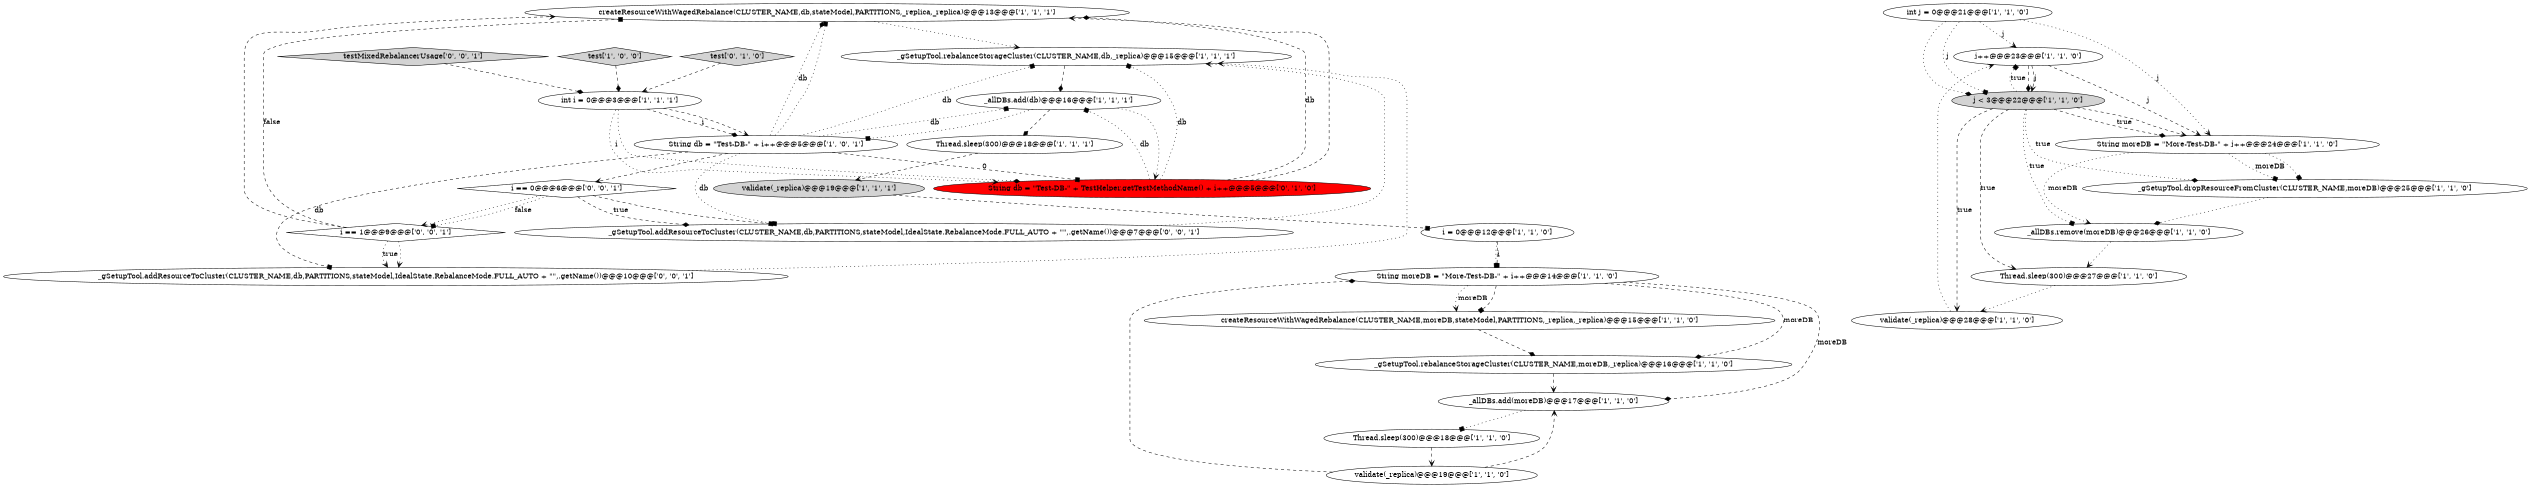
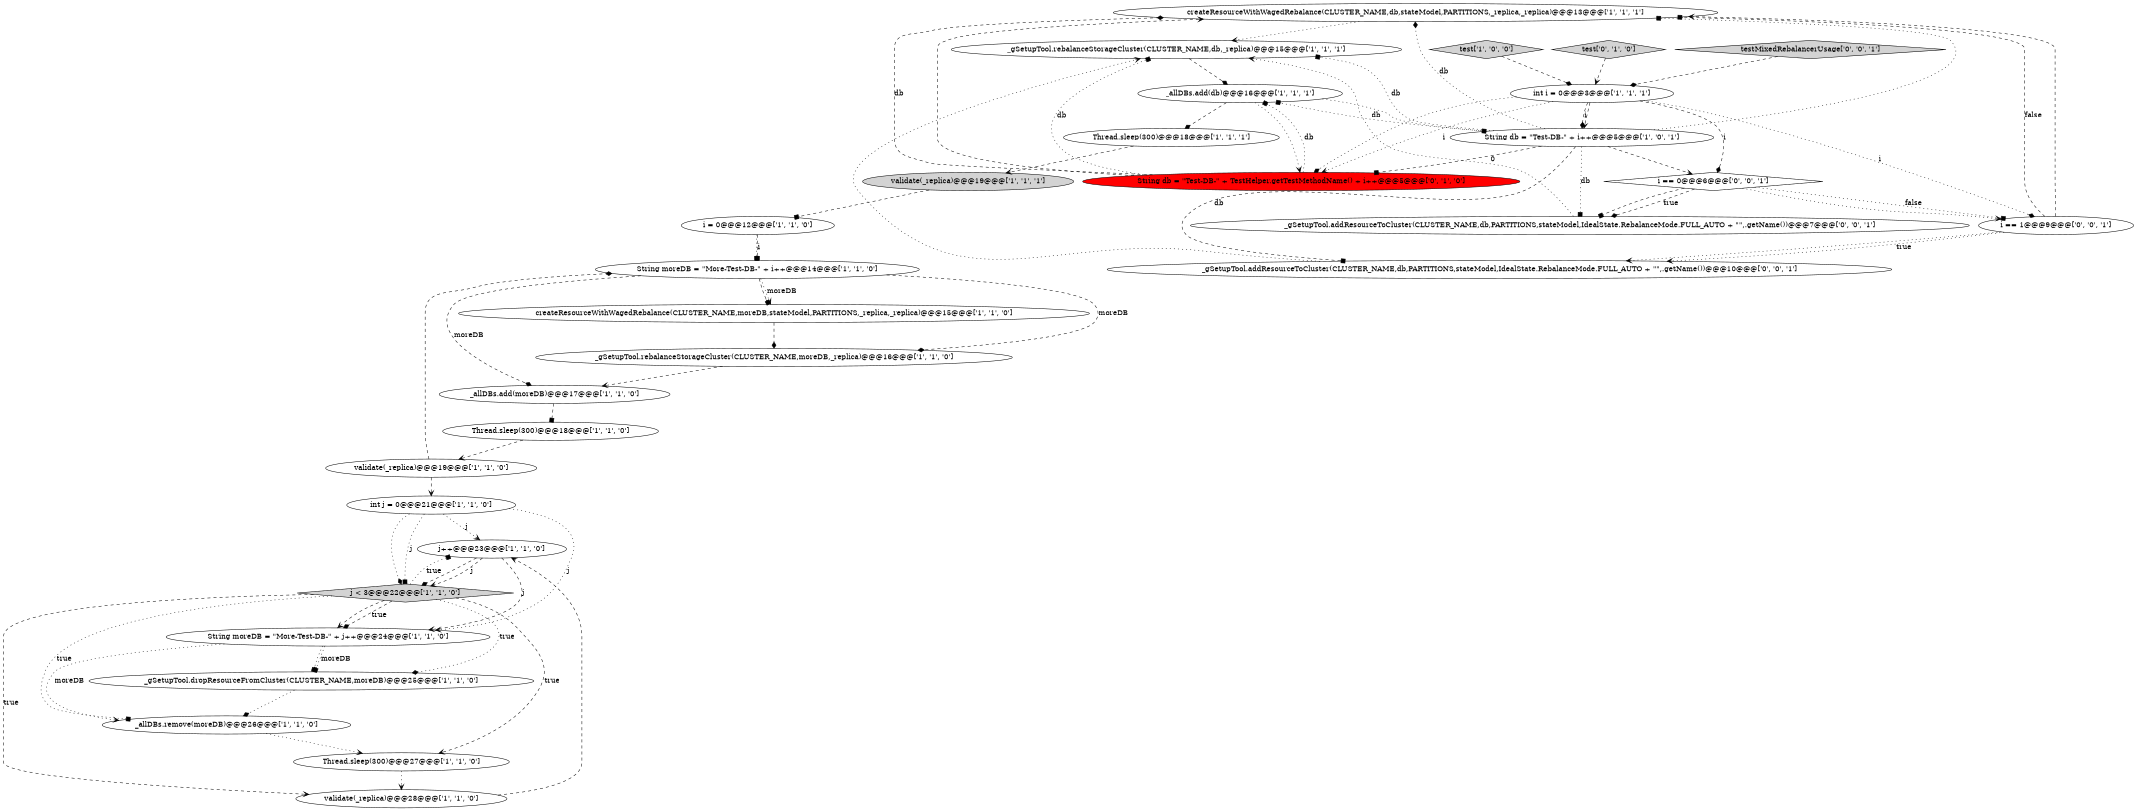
node "j < 3@@@22@@@['1', '1', '0']": shape ellipse -> diamond
edge "int i = 0@@@3@@@['1', '1', '1']" -> "i == 0@@@6@@@['0', '0', '1']": added, label "i"
edge "int i = 0@@@3@@@['1', '1', '1']" -> "i == 1@@@9@@@['0', '0', '1']": added, label "i"
edge "validate(_replica)@@@28@@@['1', '1', '0']" -> "j++@@@23@@@['1', '1', '0']": style dotted -> dashed
node "i == 1@@@9@@@['0', '0', '1']": shape diamond -> ellipse
edge "_allDBs.add(moreDB)@@@17@@@['1', '1', '0']" -> "Thread.sleep(300)@@@18@@@['1', '1', '0']": style dotted -> dashed
edge "validate(_replica)@@@19@@@['1', '1', '0']" -> "_allDBs.add(moreDB)@@@17@@@['1', '1', '0']": now "validate(_replica)@@@19@@@['1', '1', '0']" -> "int j = 0@@@21@@@['1', '1', '0']"
